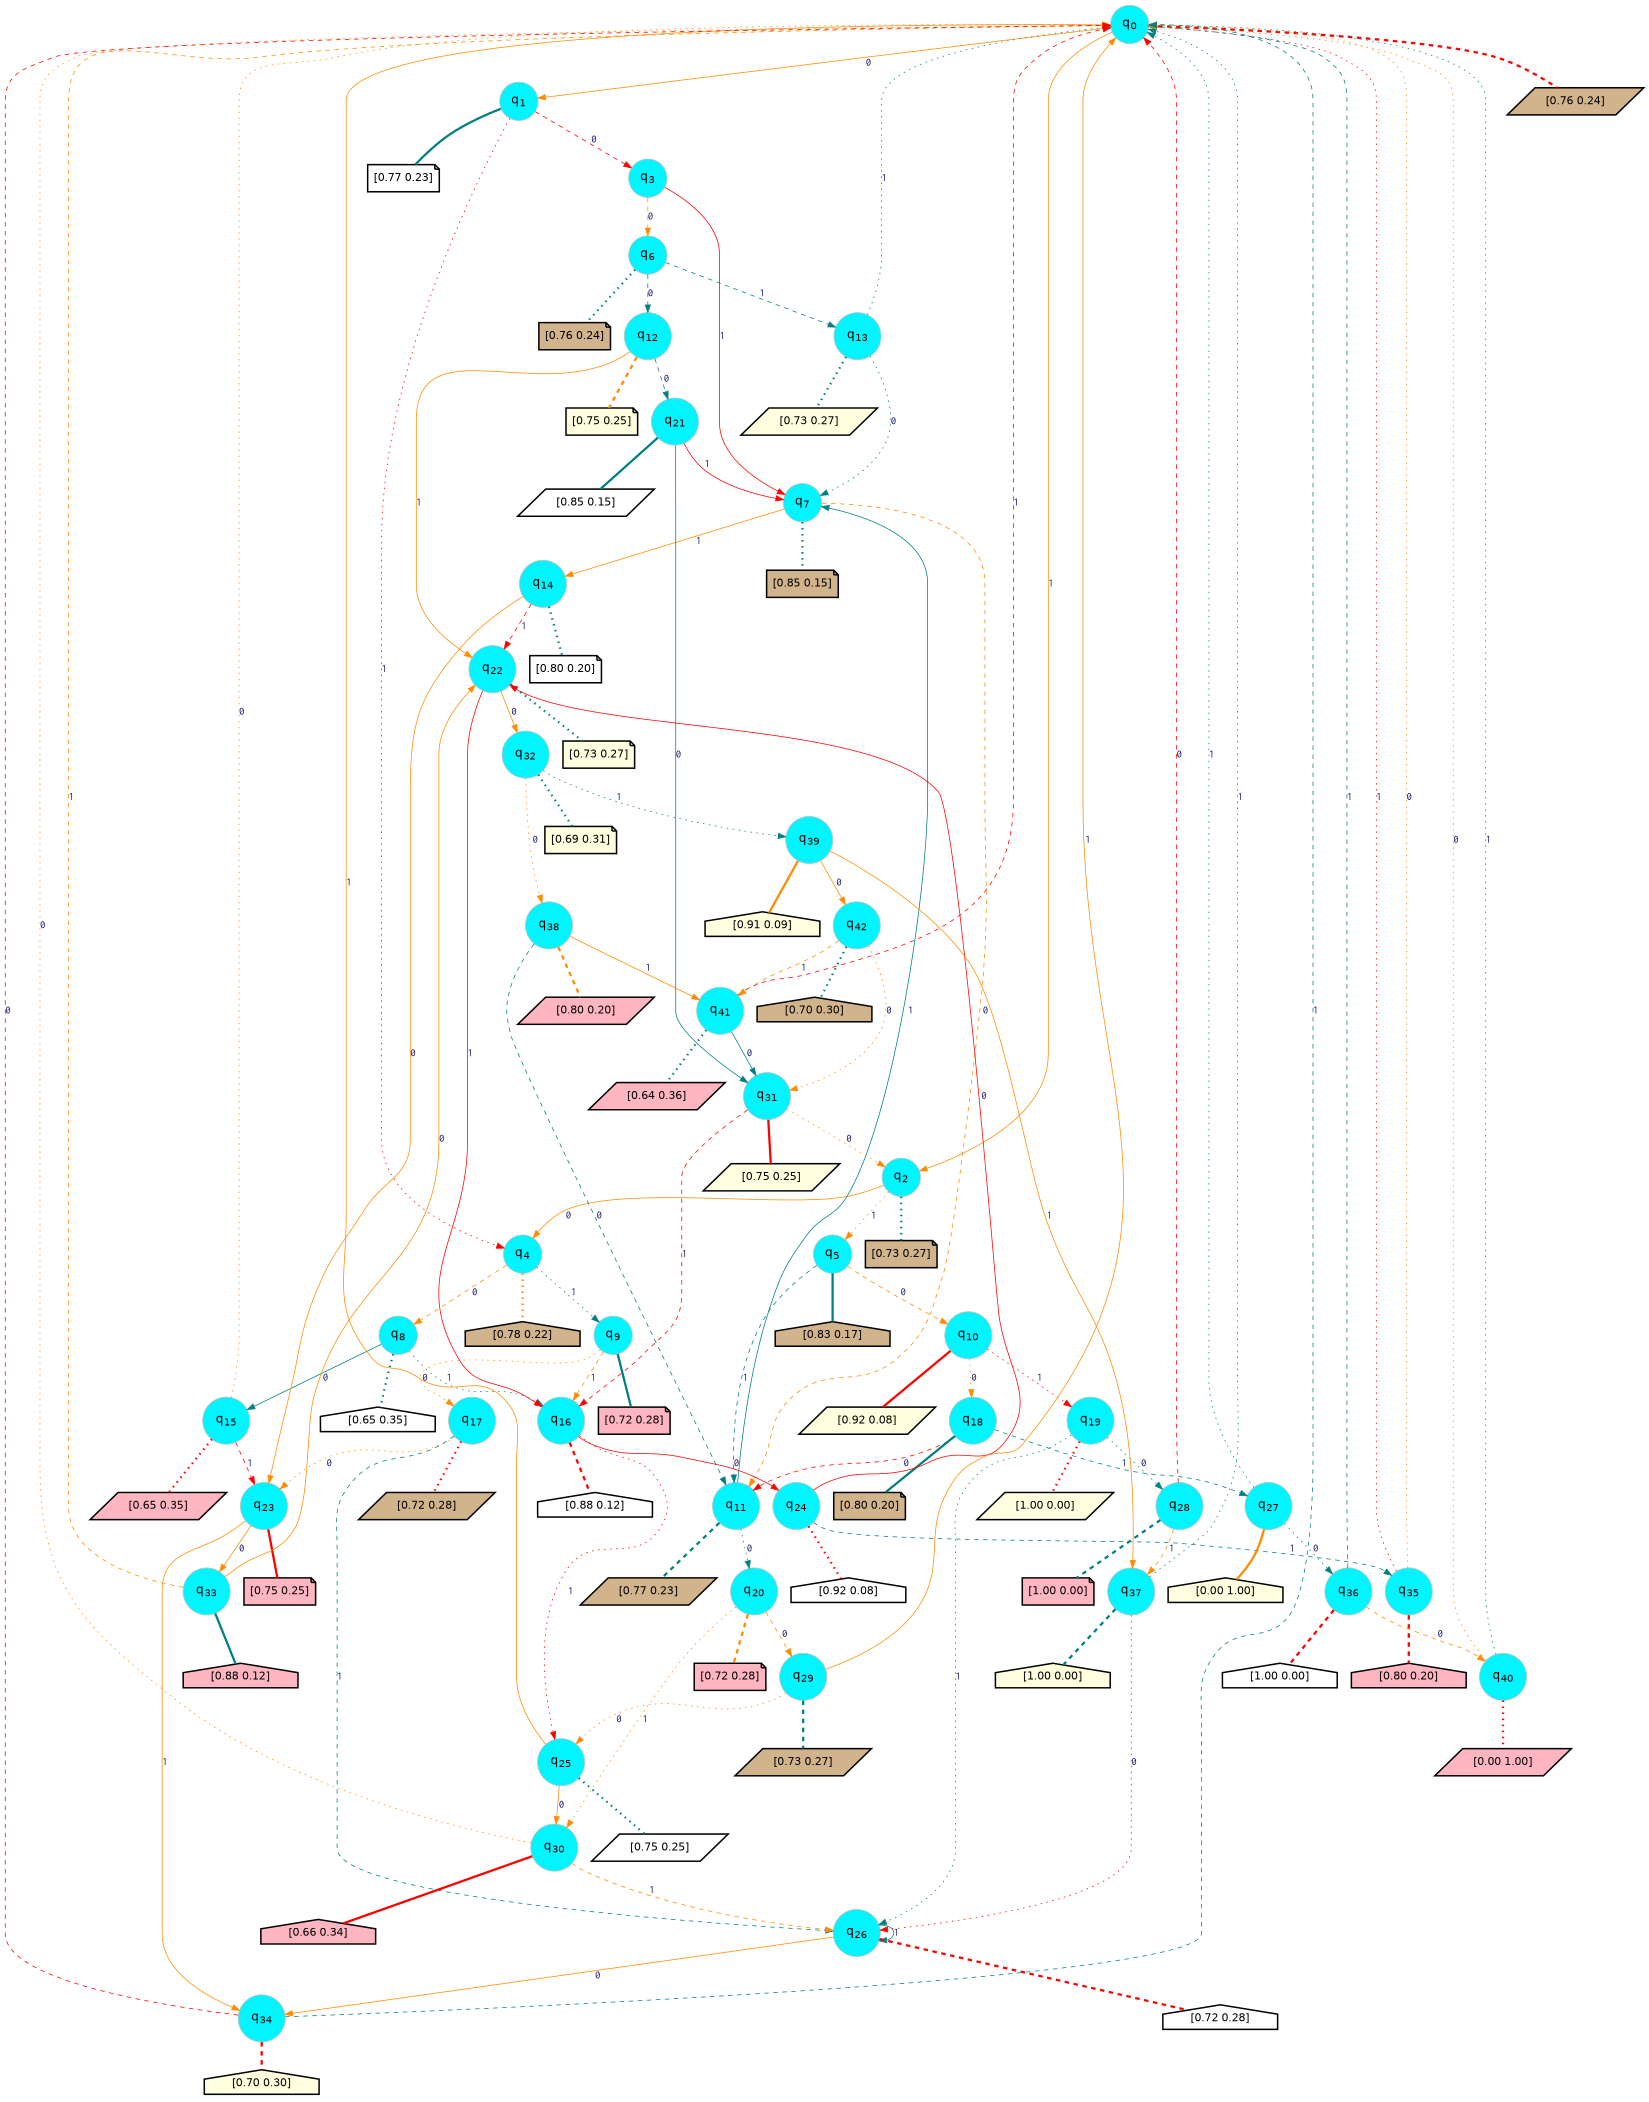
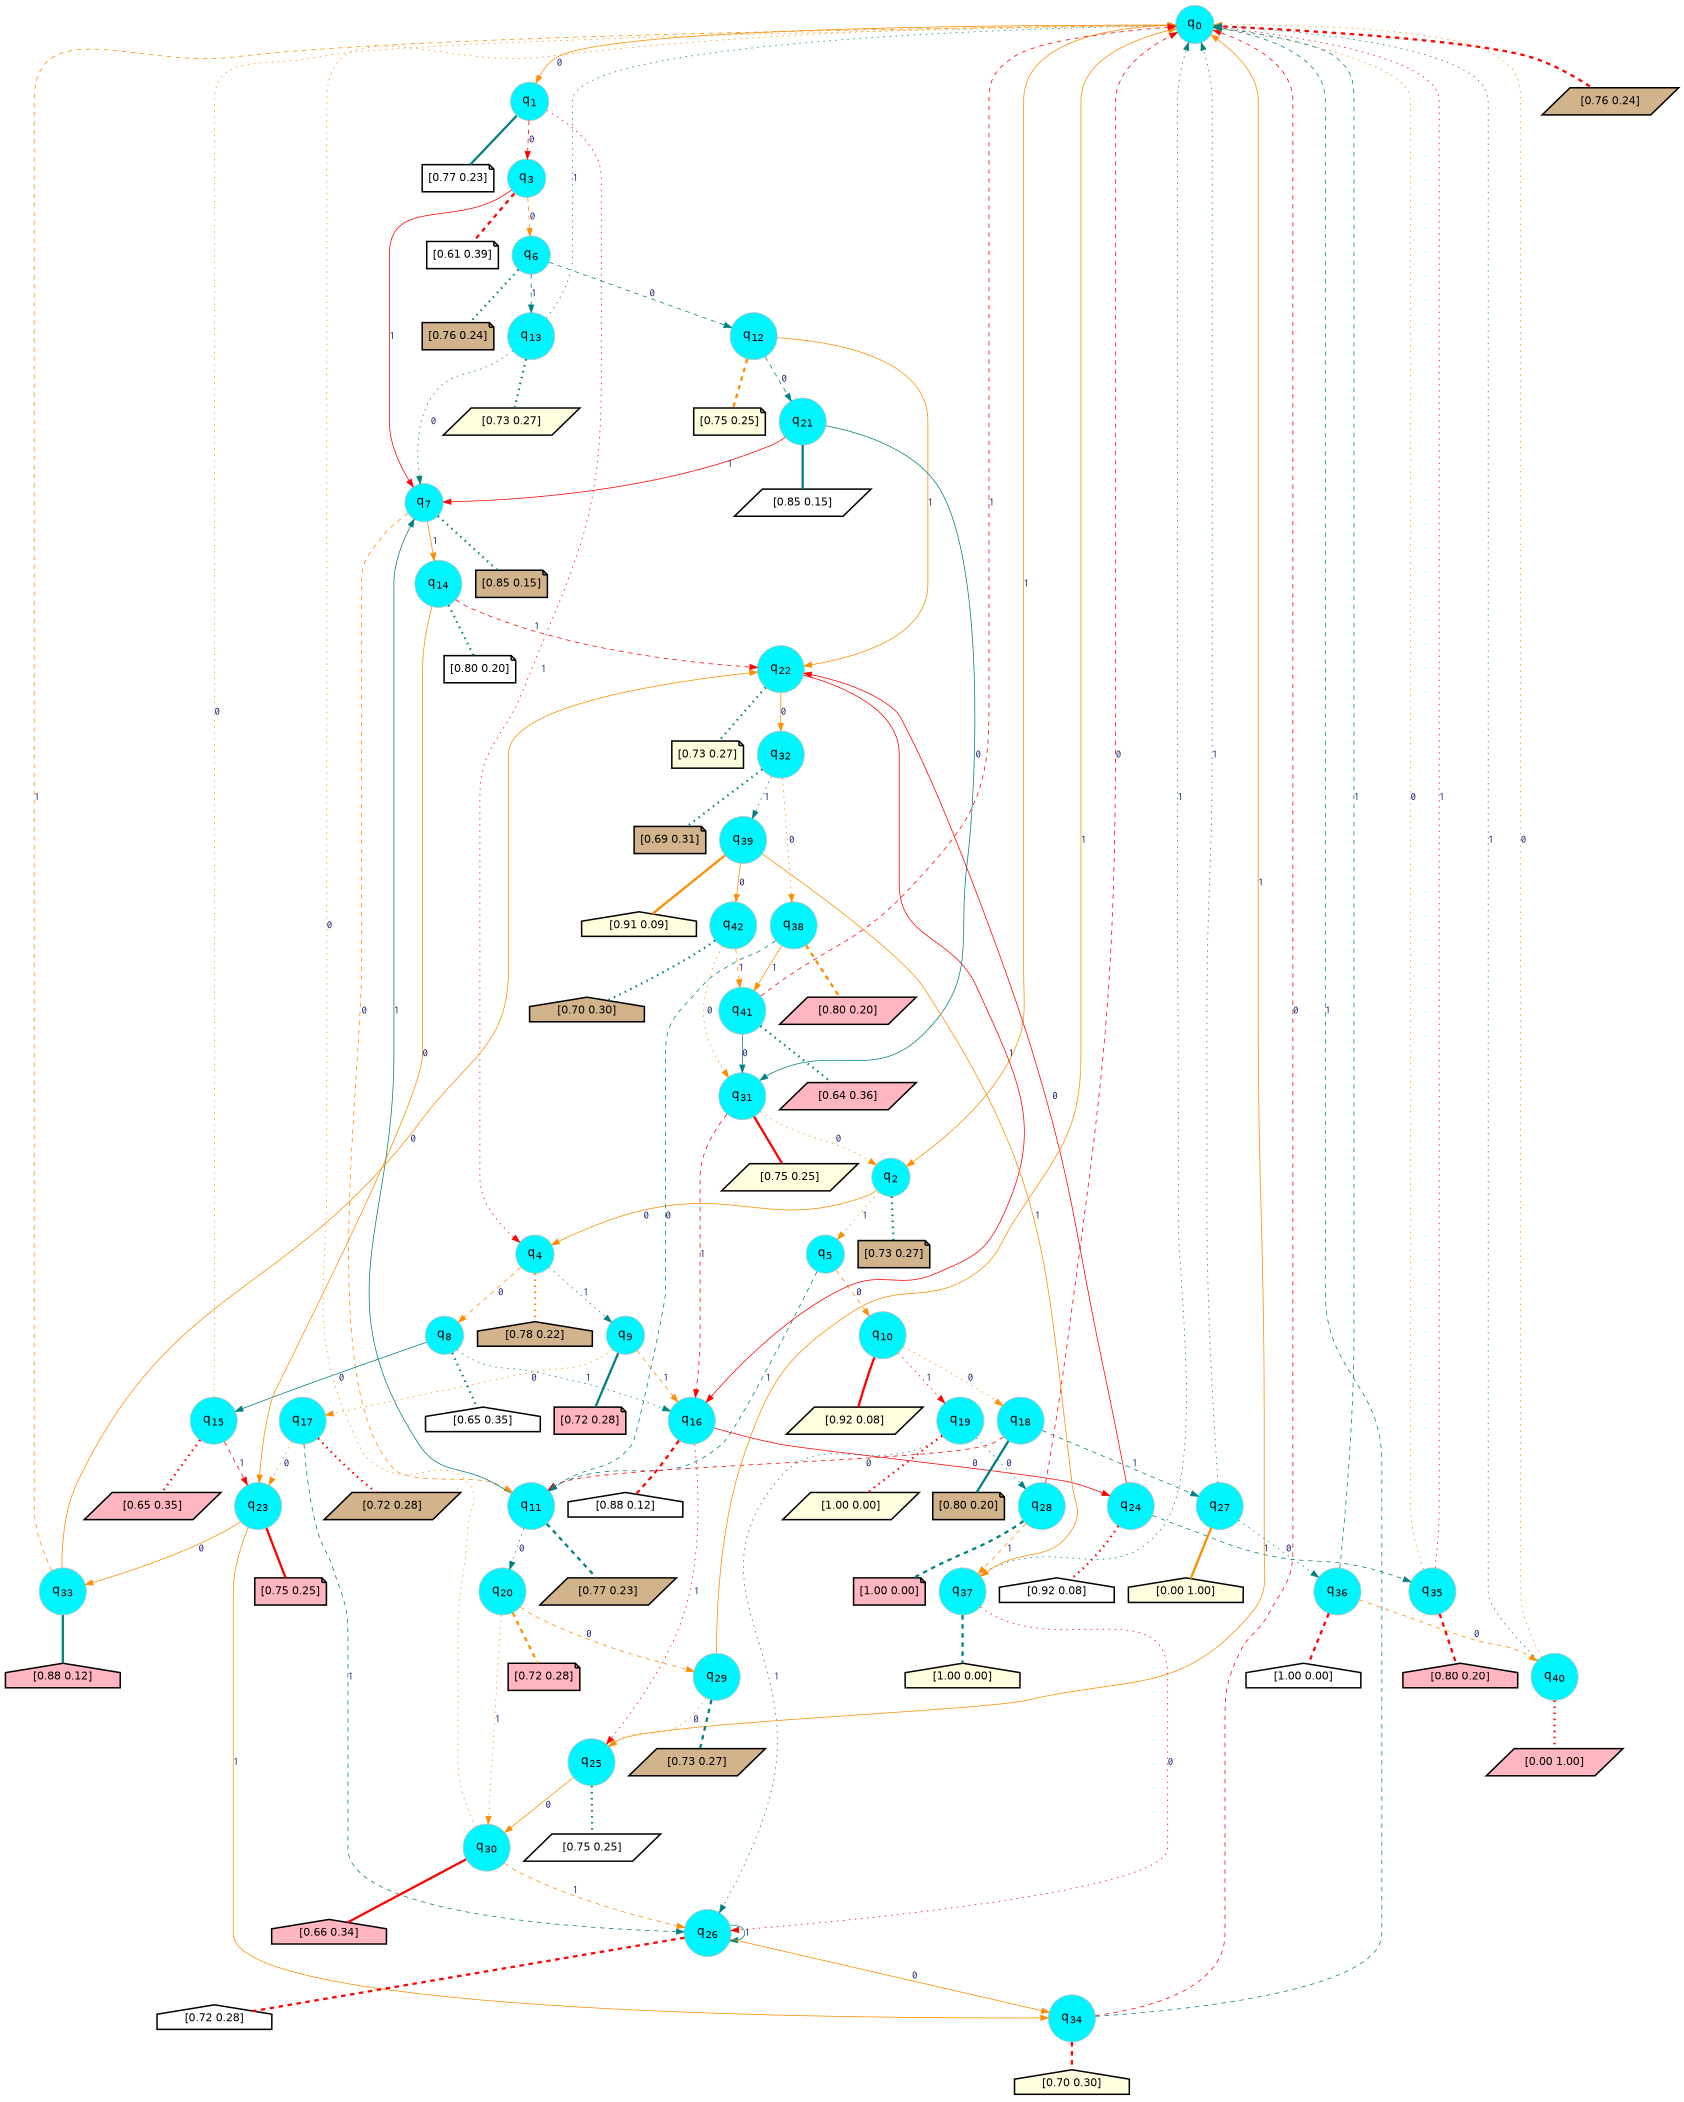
node "[0.61 0.39]": added
node "[0.69 0.31]": fillcolor lightyellow -> tan
node "[0.83 0.17]": removed
